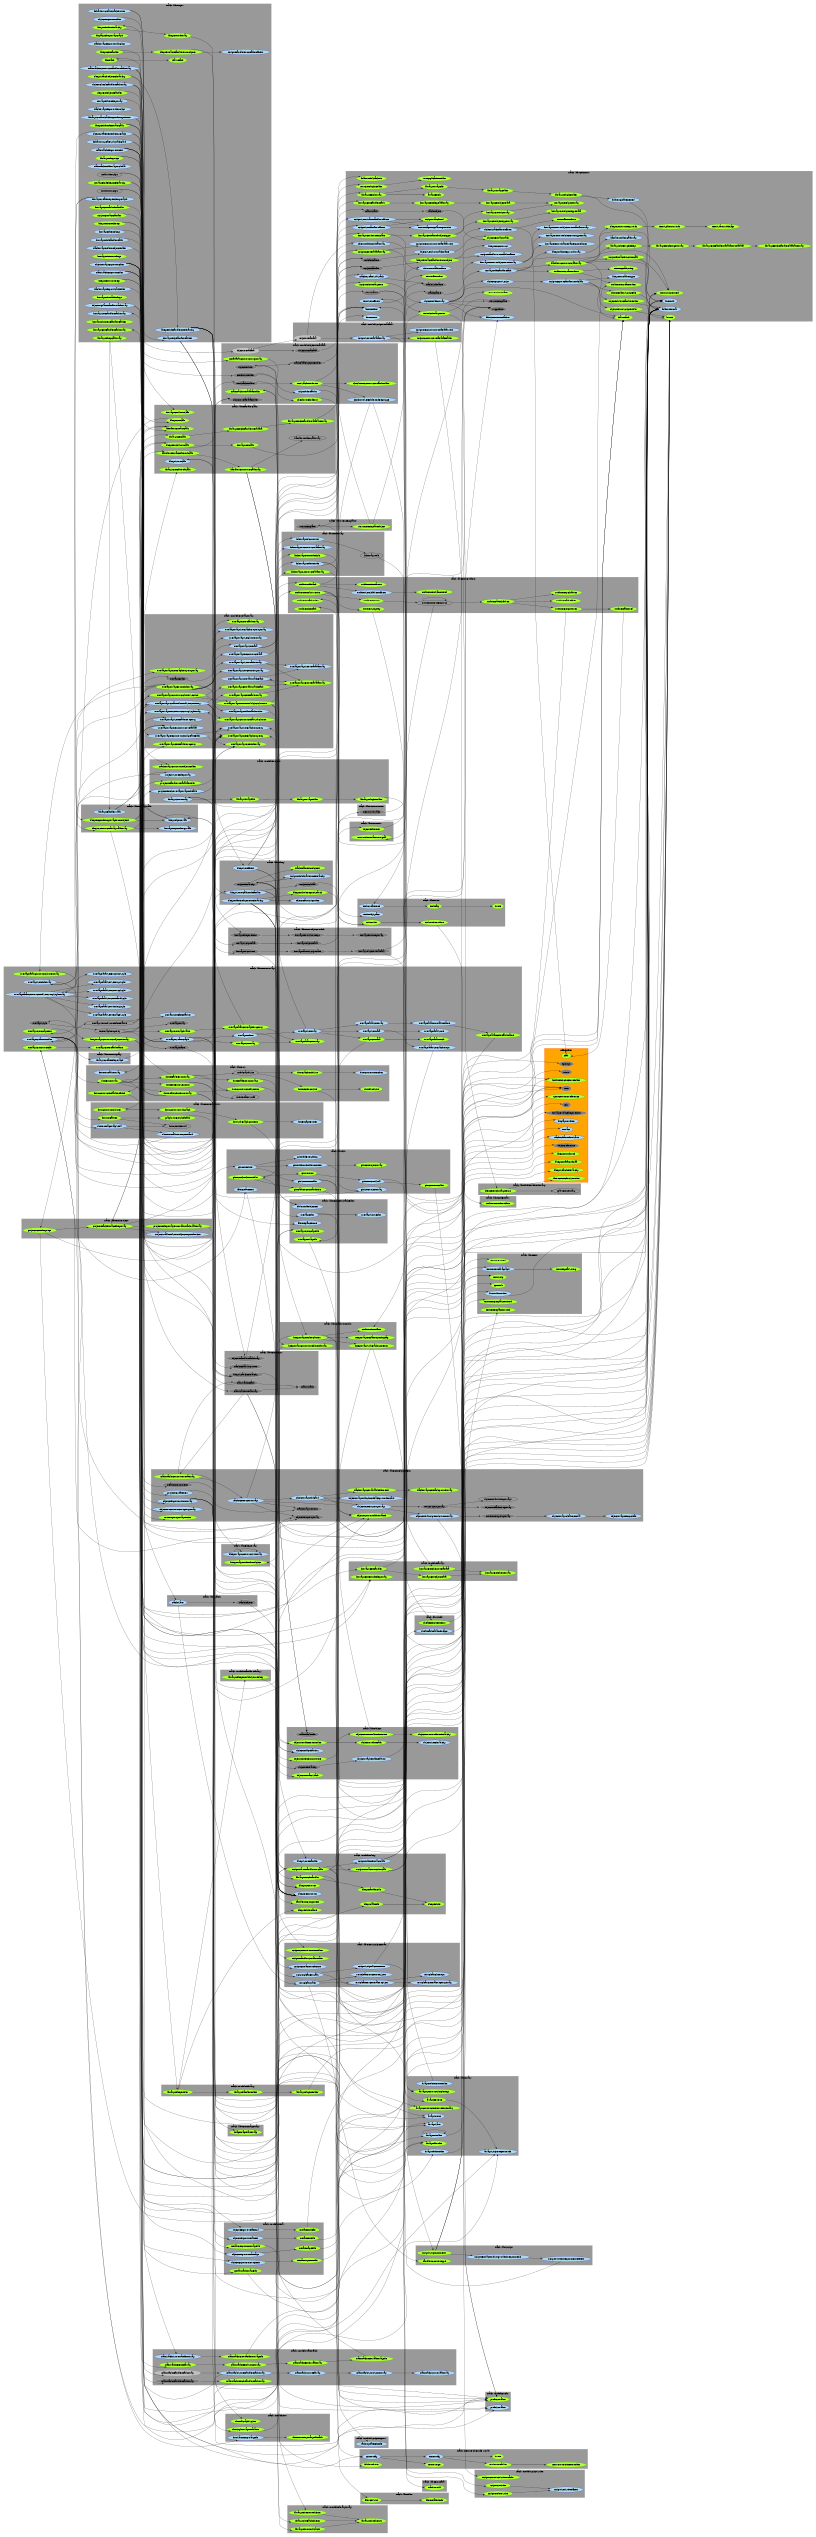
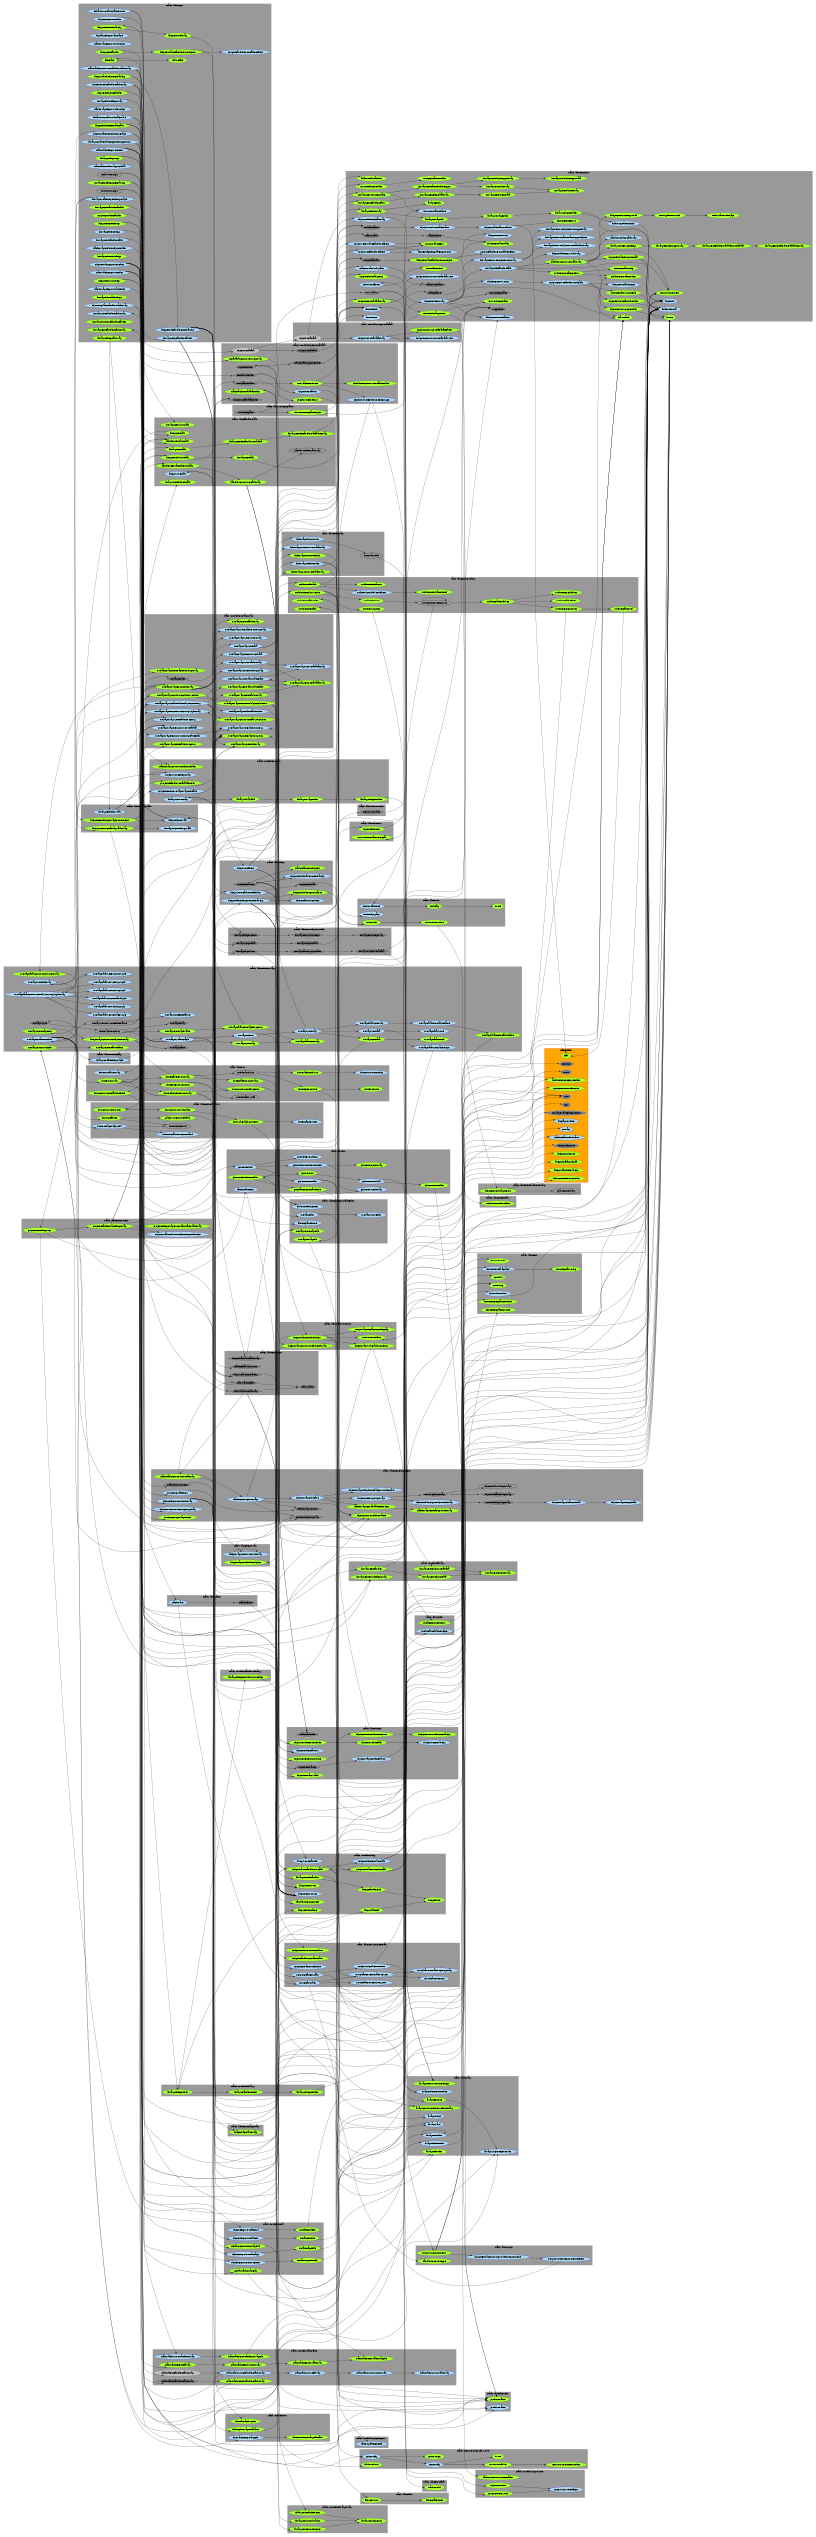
node "display_HkeyArrayGraph": fillcolor GreenYellow -> LightBlue
edge "view_IsTemplate" -> "view_Template": removed
edge "linkArray_DeleteNode" -> "array_Union": now "linkArray_DeleteNode" -> "array_DeleteFromIndex"
node "script_ConstructSuiteHeader": label "script_ConstructSuiteHeader" -> "hack_ConstructSuiteHeader"
